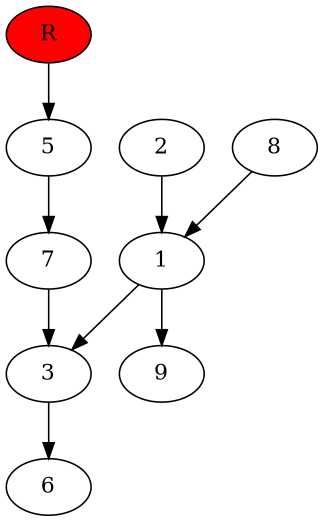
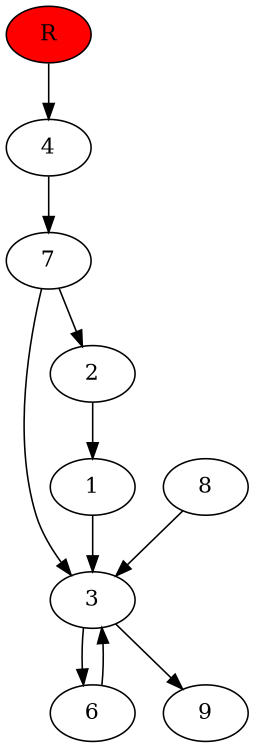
node "5": label "5" -> "4"
edge "8" -> "1": now "8" -> "3"
edge "7" -> "2": added
edge "1" -> "9": now "3" -> "9"
edge "6" -> "3": added
